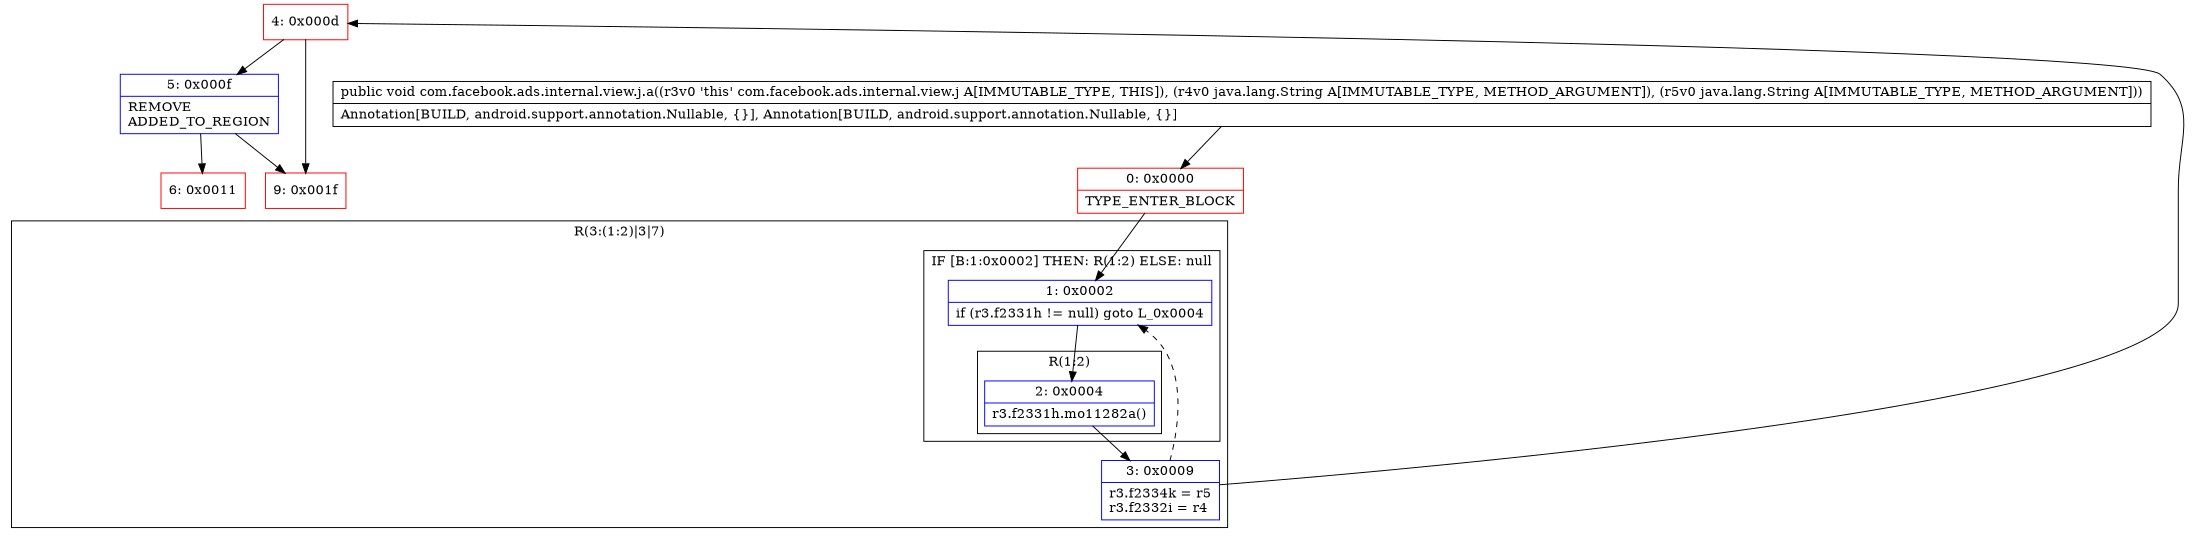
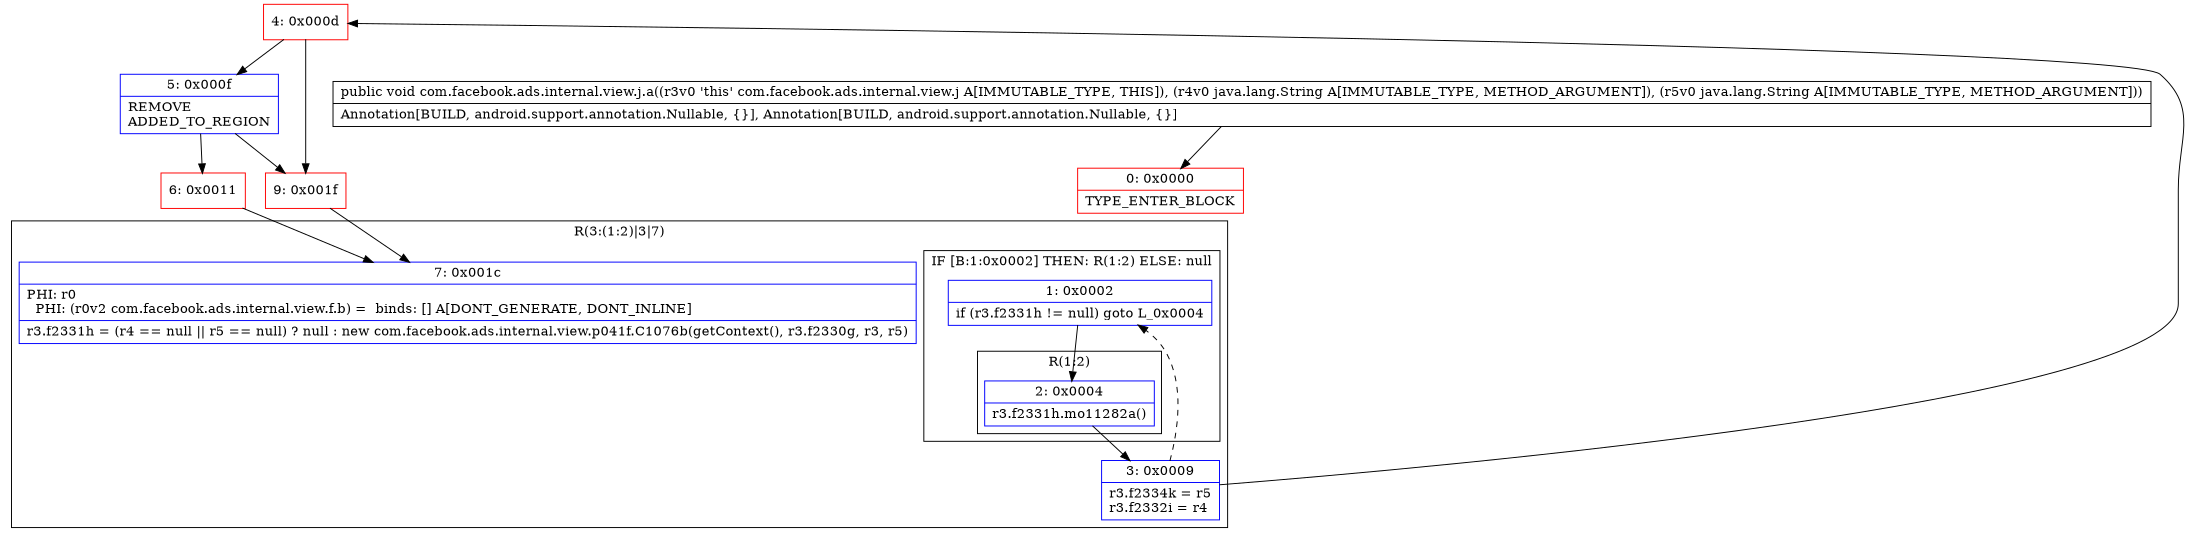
edge "0: 0x0000" -> "1: 0x0002": removed
node "7: 0x001c": added
